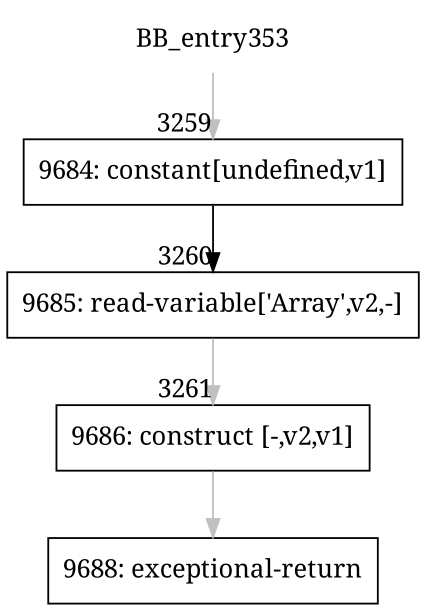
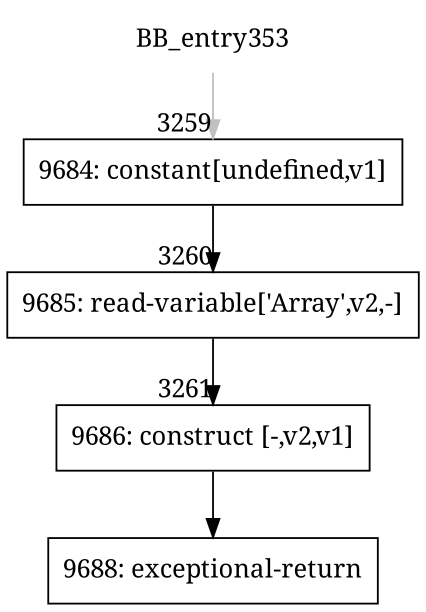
edge "9685: read-variable['Array',v2,-]" -> "9686: construct [-,v2,v1]": color gray -> black
edge "9686: construct [-,v2,v1]" -> "9688: exceptional-return": color gray -> black
